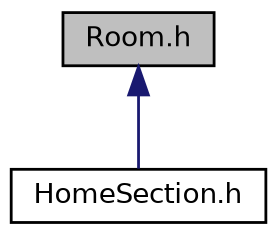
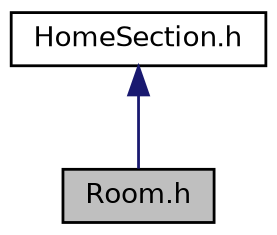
edge "HomeSection.h" -> "Room.h": reversed
